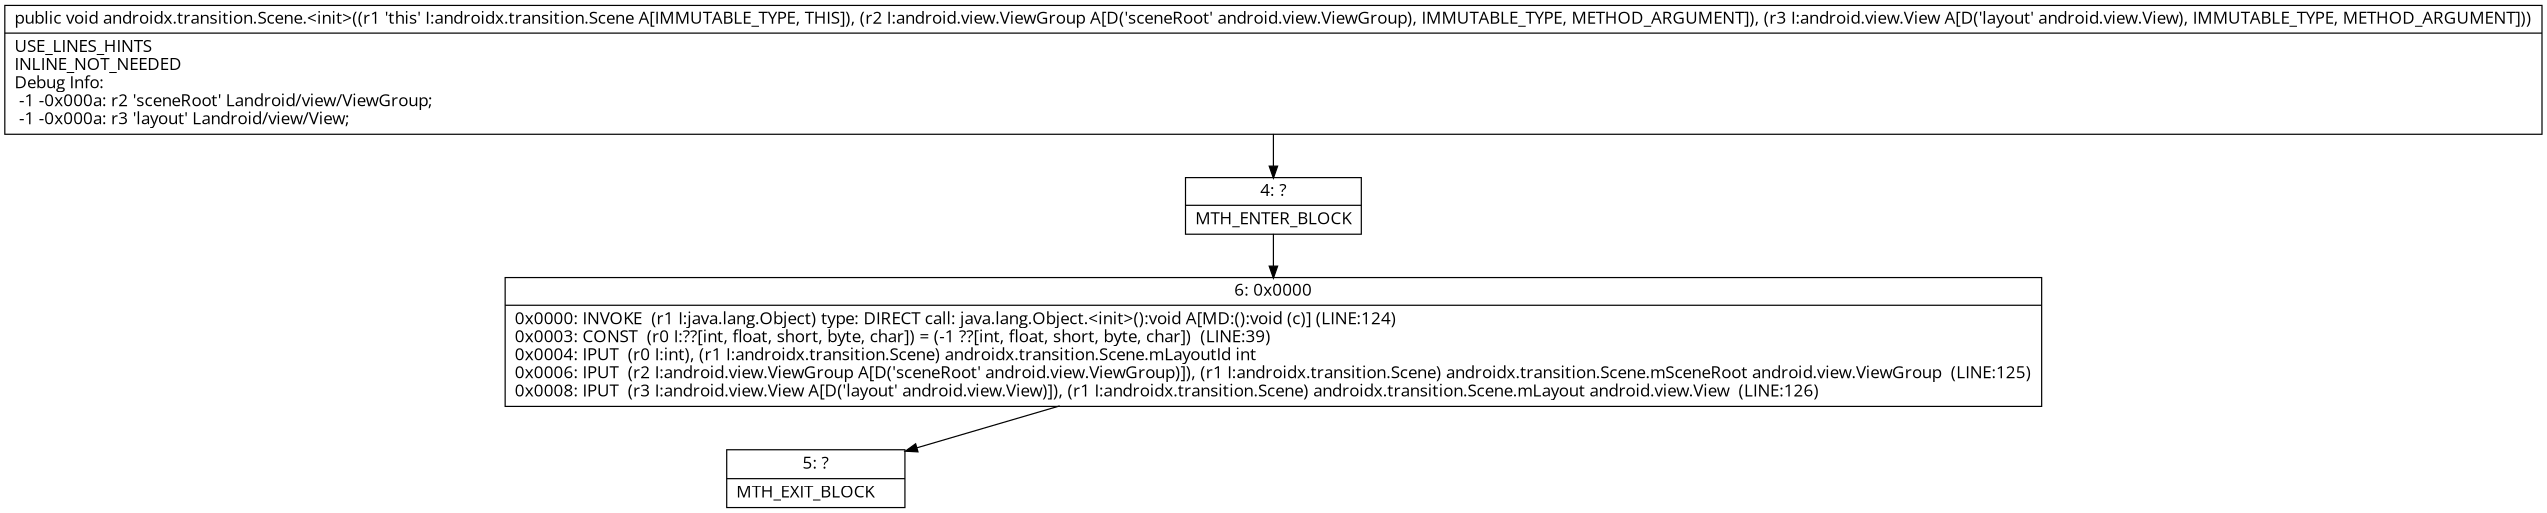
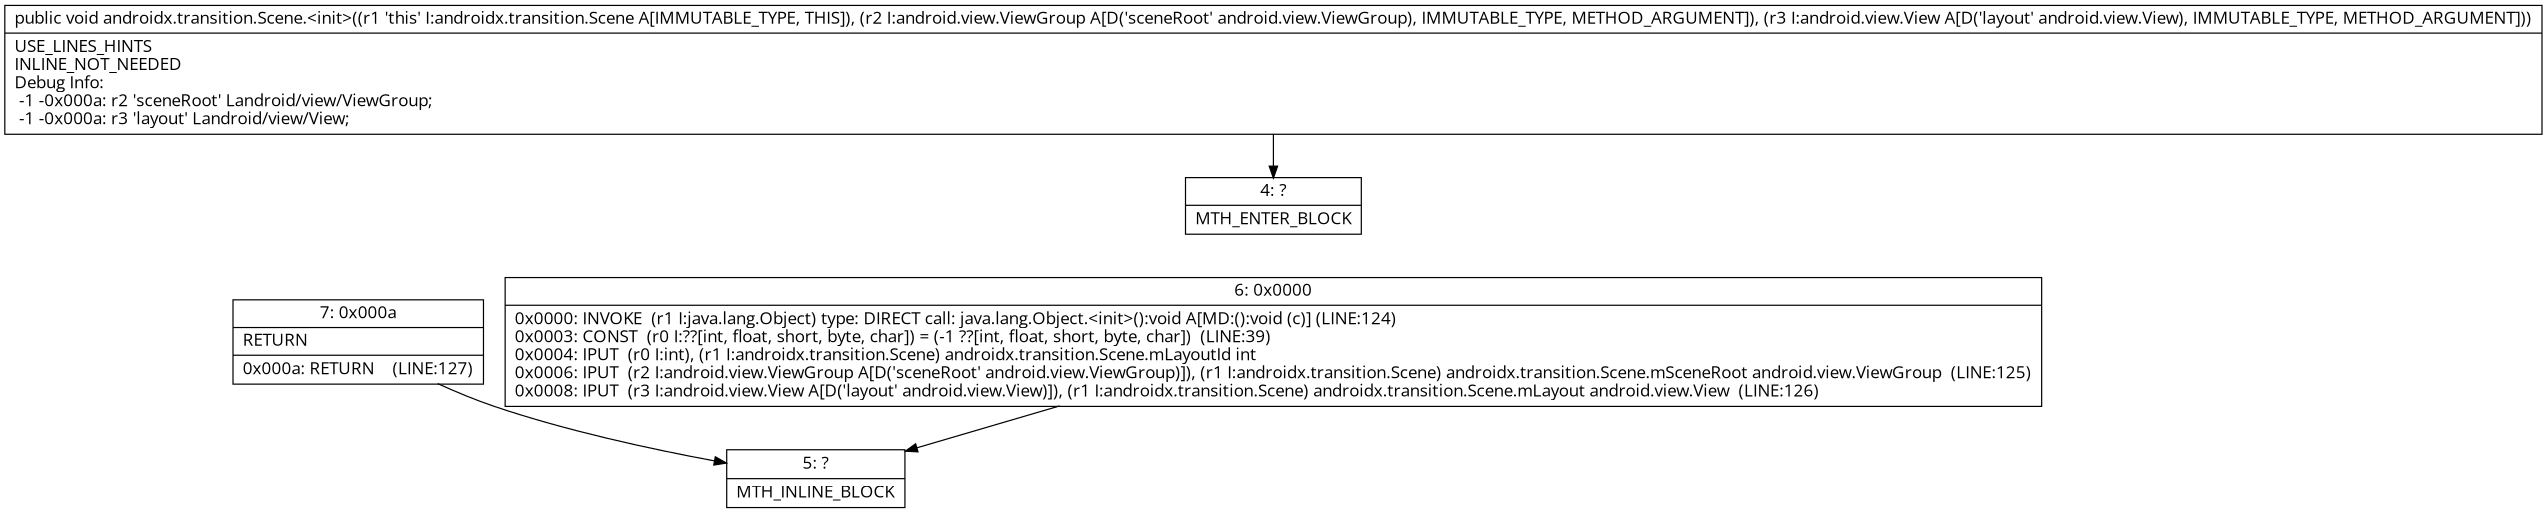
edge "4: ?" -> "6: 0x0000": removed
node "7: 0x000a": added
node "5: ?": text "MTH_EXIT_BLOCK" -> "MTH_INLINE_BLOCK"
